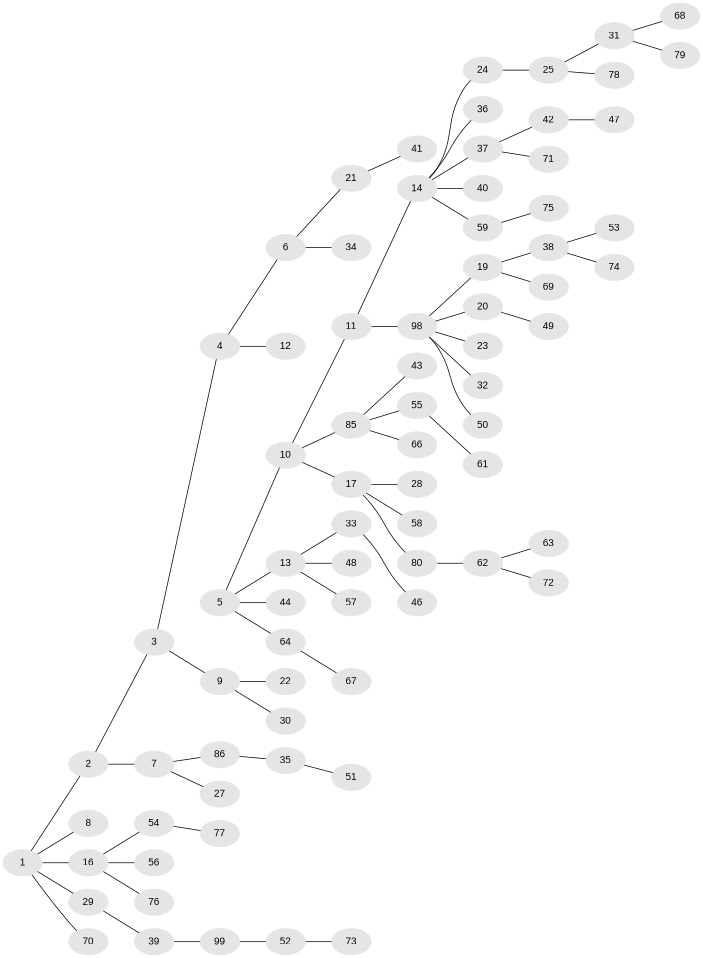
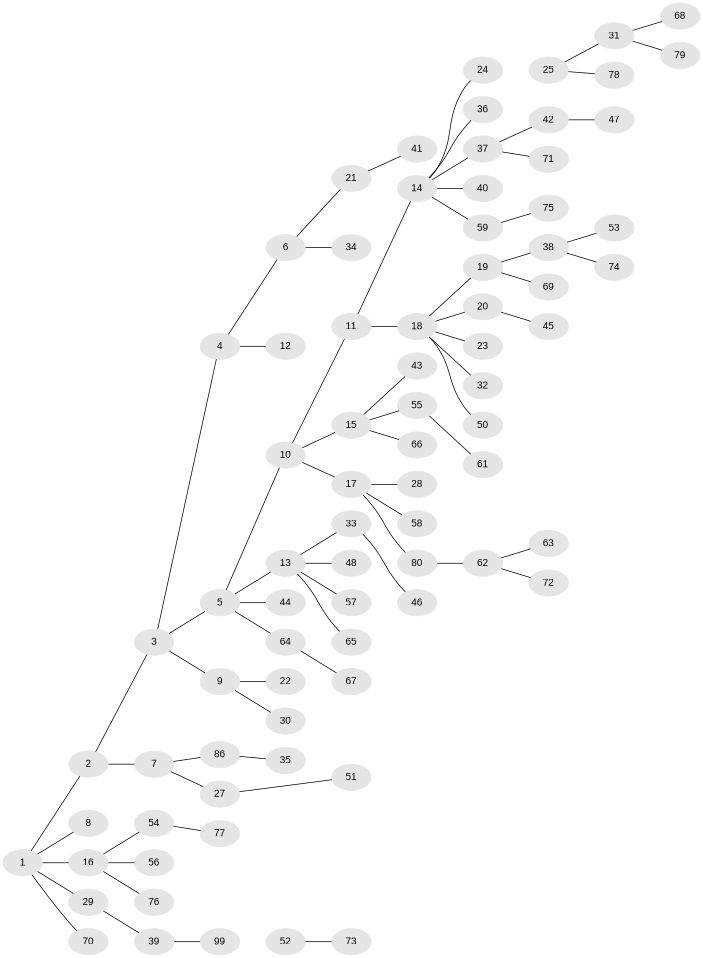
edge "24" -- "25": removed
node "98": label "98" -> "18"
node "49": label "49" -> "45"
node "85": label "85" -> "15"
edge "5" -- "3": added
node "65": added
edge "35" -- "51": now "27" -- "51"
edge "99" -- "52": removed
